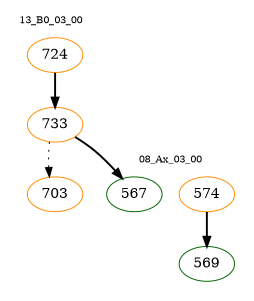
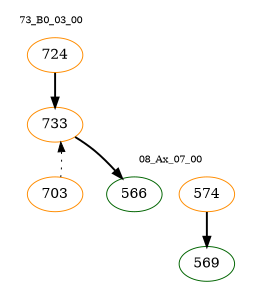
cluster "13_B0_03_00": label "13_B0_03_00" -> "73_B0_03_00"
edge "733" -> "703": reversed
cluster "08_Ax_03_00": label "08_Ax_03_00" -> "08_Ax_07_00"
node "567": label "567" -> "566"
